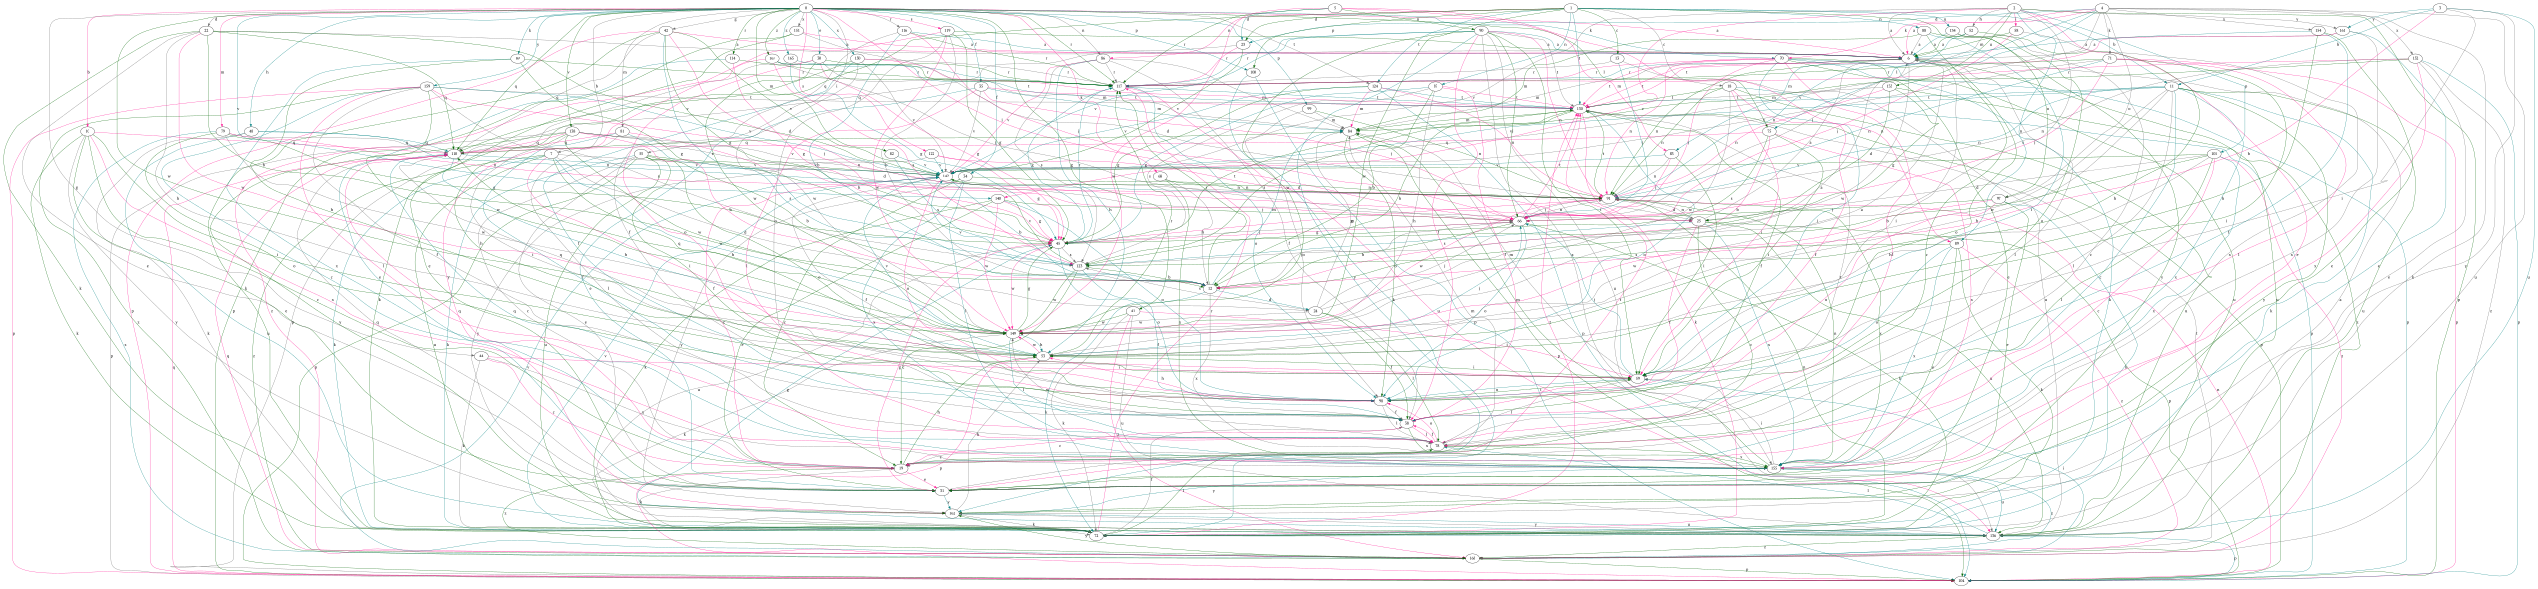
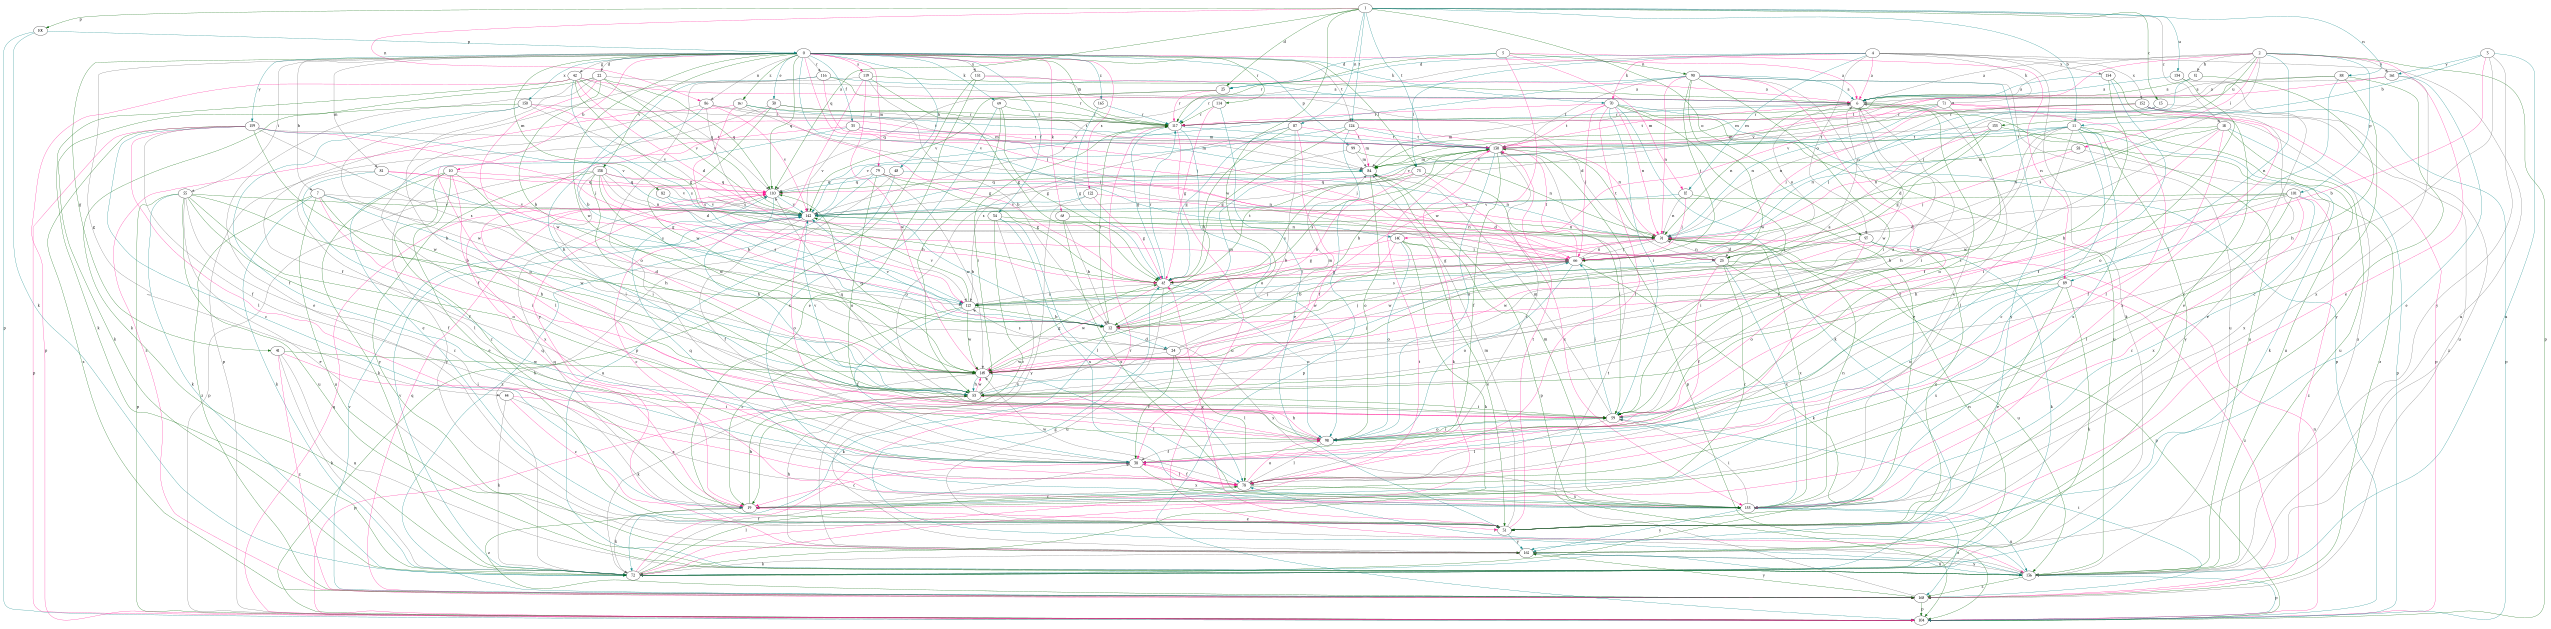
edge "0" -> "100": reversed
edge "58" -> "6": now "58" -> "84"
edge "81" -> "45": label "h" -> "g"
